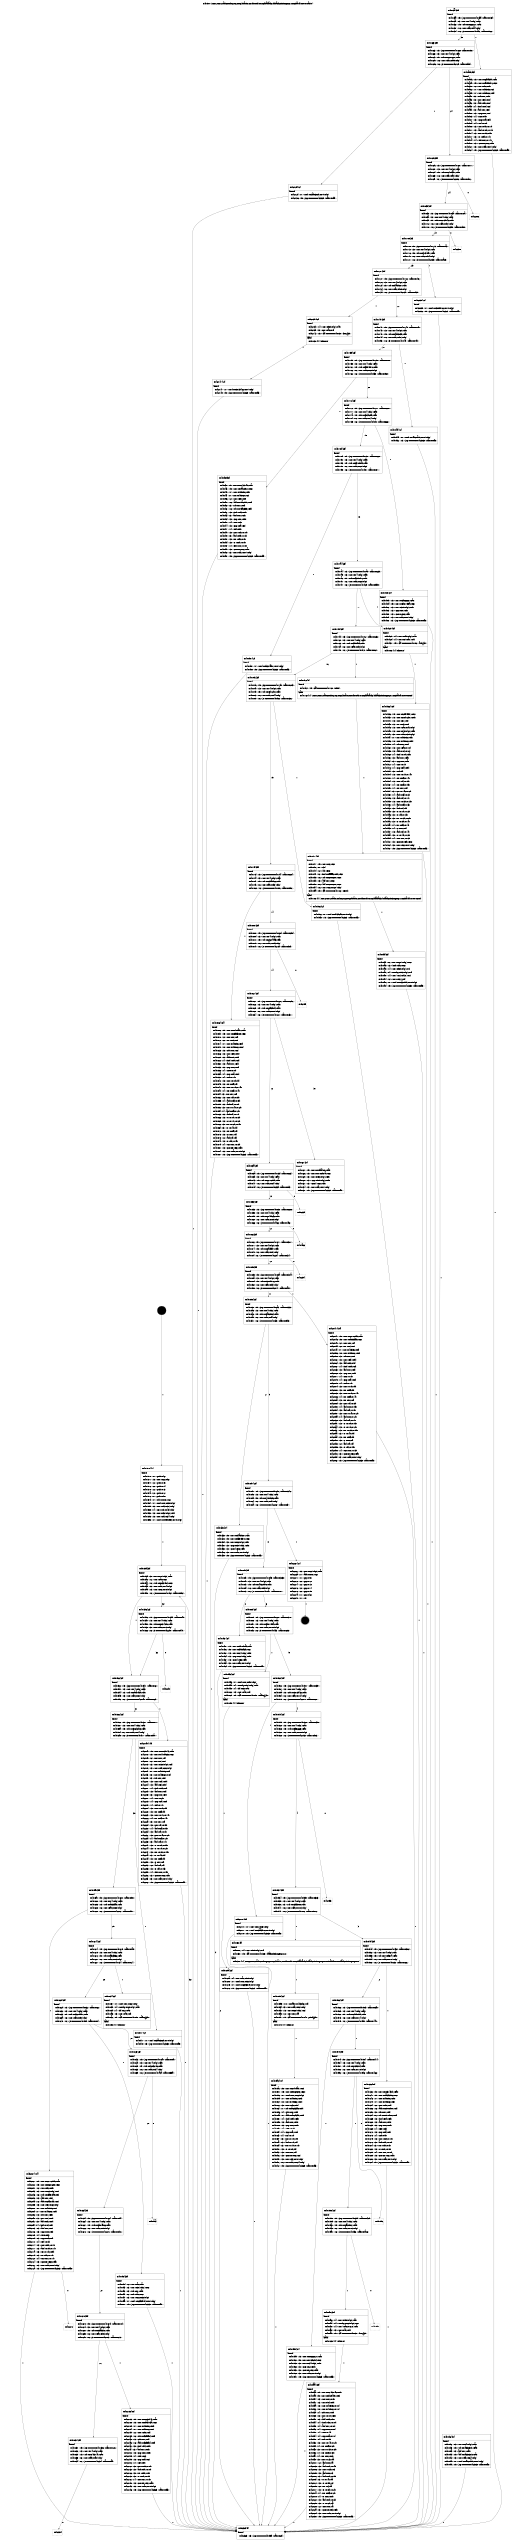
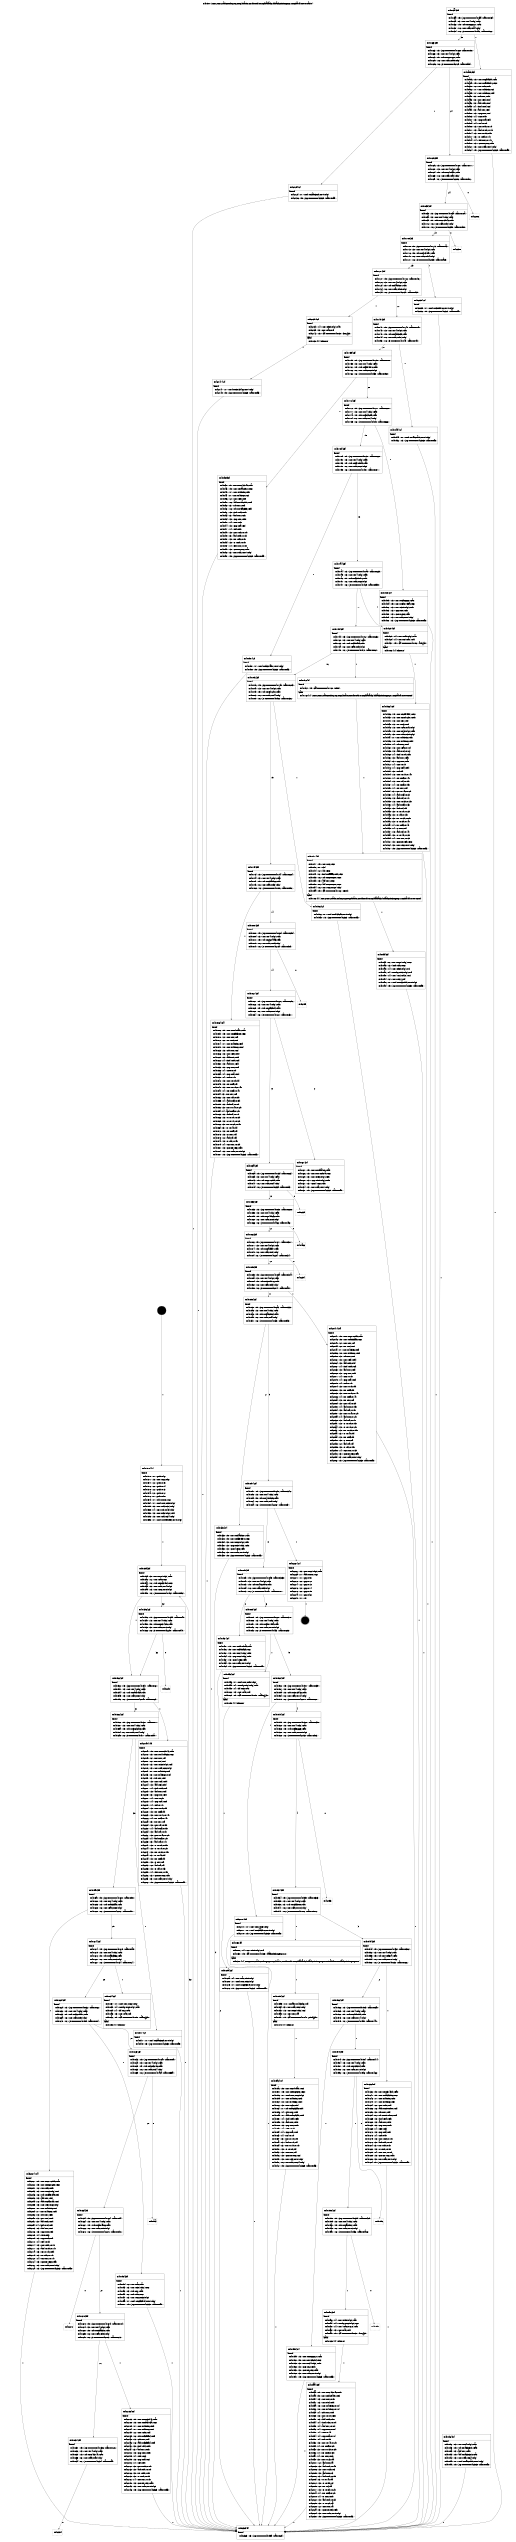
edge "0x401821 [25]" -> "0x401c21 [27]": label " 31" -> " 2"
edge "0x4020c7 [104]" -> "0x40227c": now "0x40165f [25]" -> "0x40227c"
